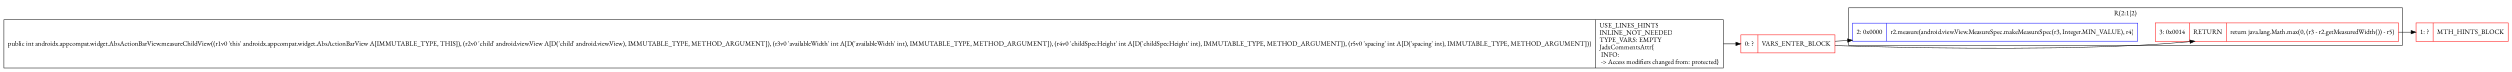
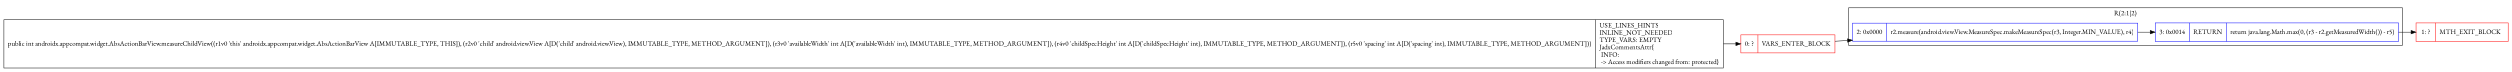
node "3: 0x0014": color red -> blue
node "1: ?": text "MTH_HINTS_BLOCK" -> "MTH_EXIT_BLOCK"
edge "0: ?" -> "3: 0x0014": now "2: 0x0000" -> "3: 0x0014"
